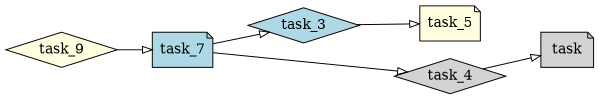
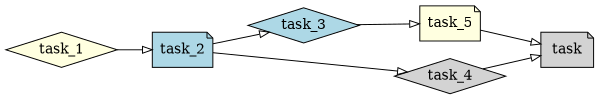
edge "task_5" -> "task": added
node "task_9": label "task_9" -> "task_1"
node "task_7": label "task_7" -> "task_2"
